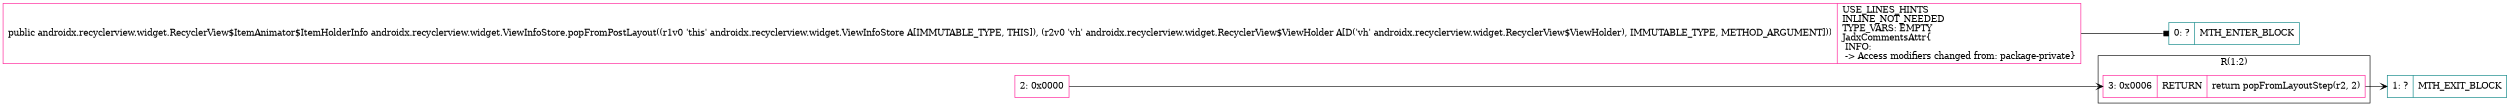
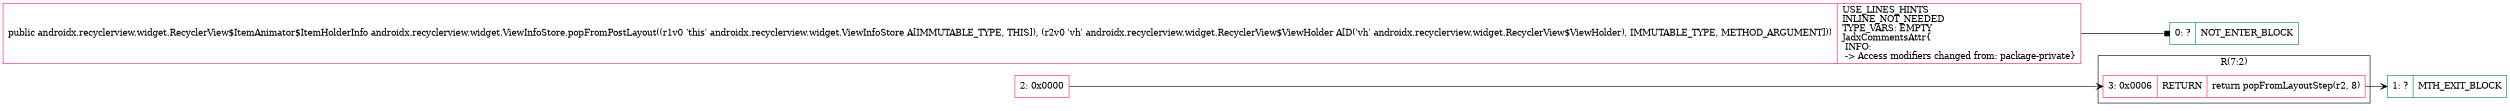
node "0: ?": text "MTH_ENTER_BLOCK" -> "NOT_ENTER_BLOCK"
cluster "R(1:2)": label "R(1:2)" -> "R(7:2)"
node "3: 0x0006": text "return popFromLayoutStep(r2, 2)" -> "return popFromLayoutStep(r2, 8)"
